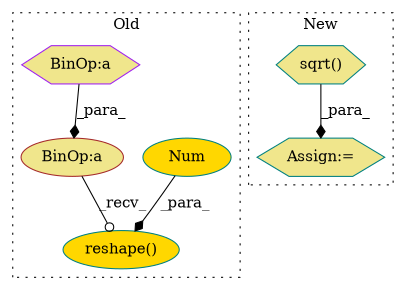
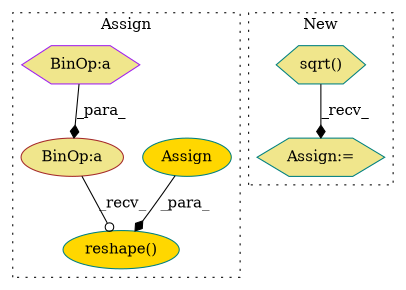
cluster "Old": label "Old" -> "Assign"
edge "sqrt()" -> "Assign:=": label "_para_" -> "_recv_"
node "Num": label "Num" -> "Assign"
